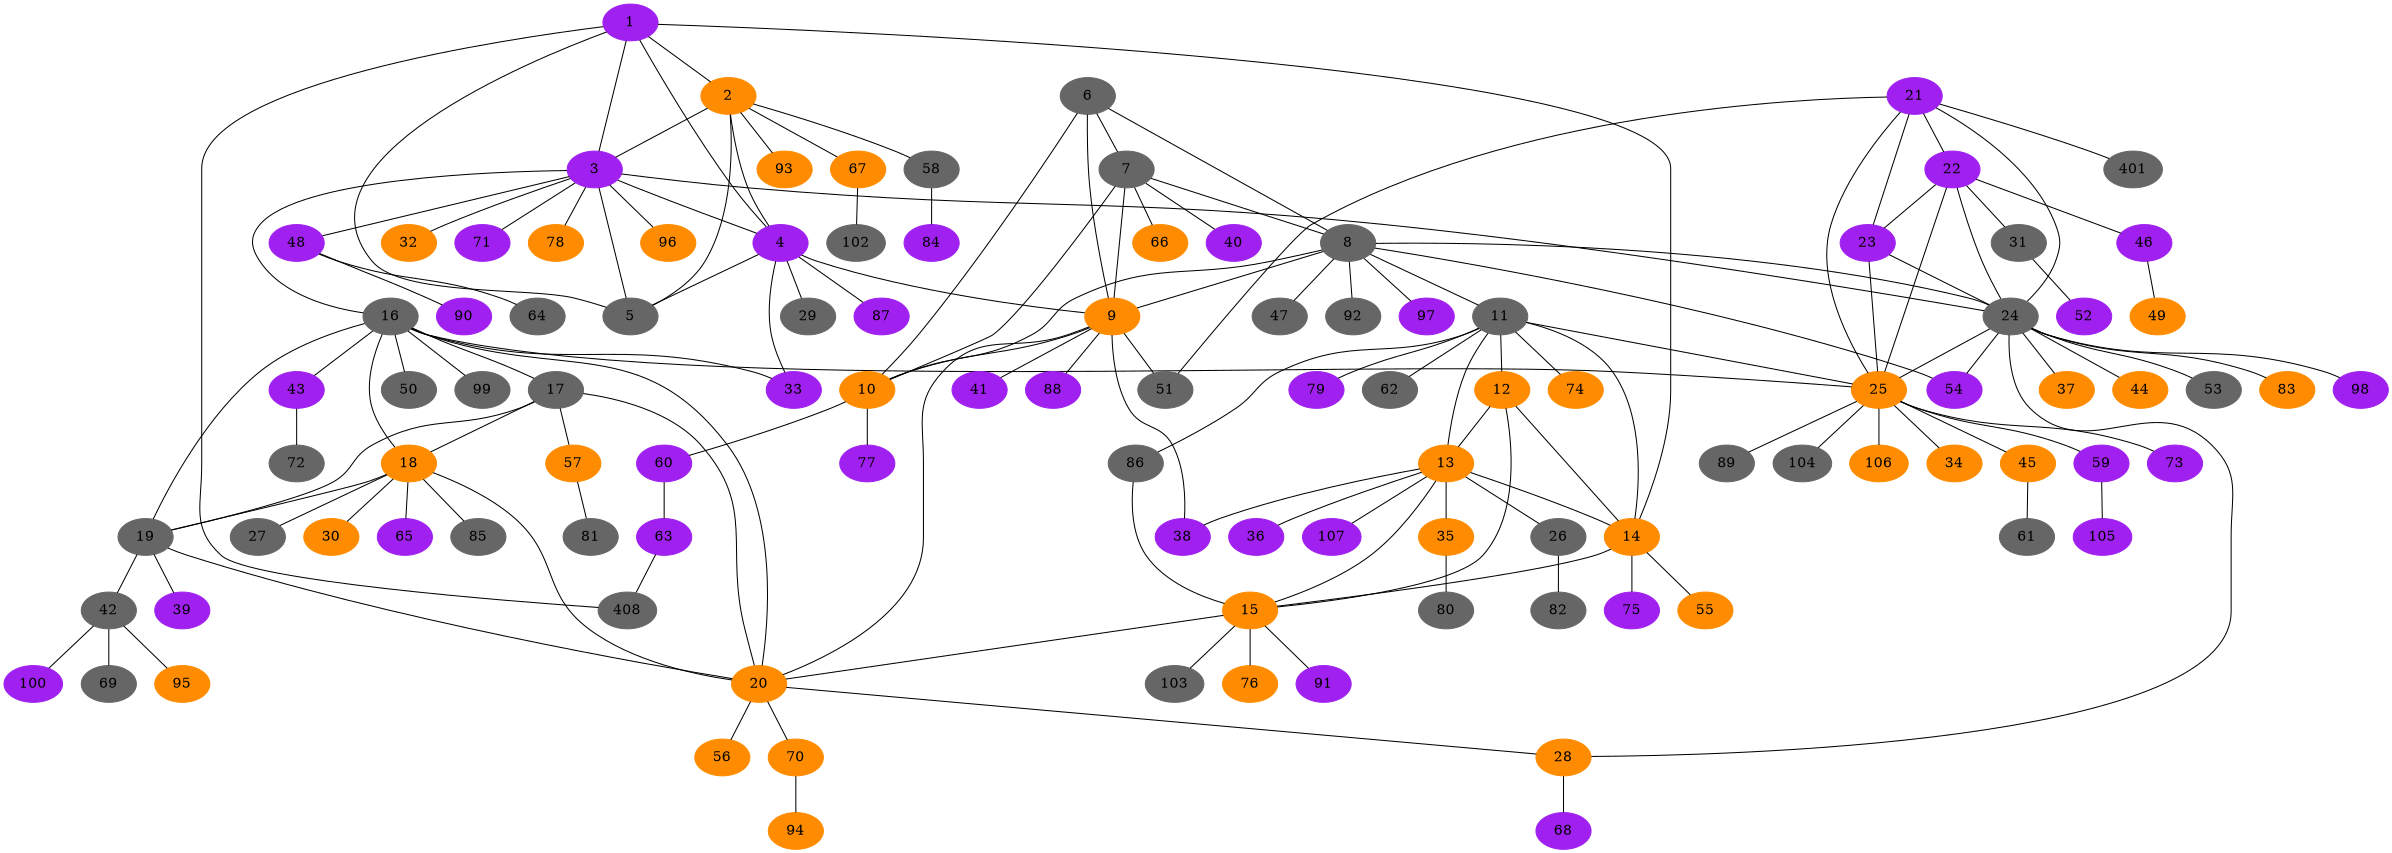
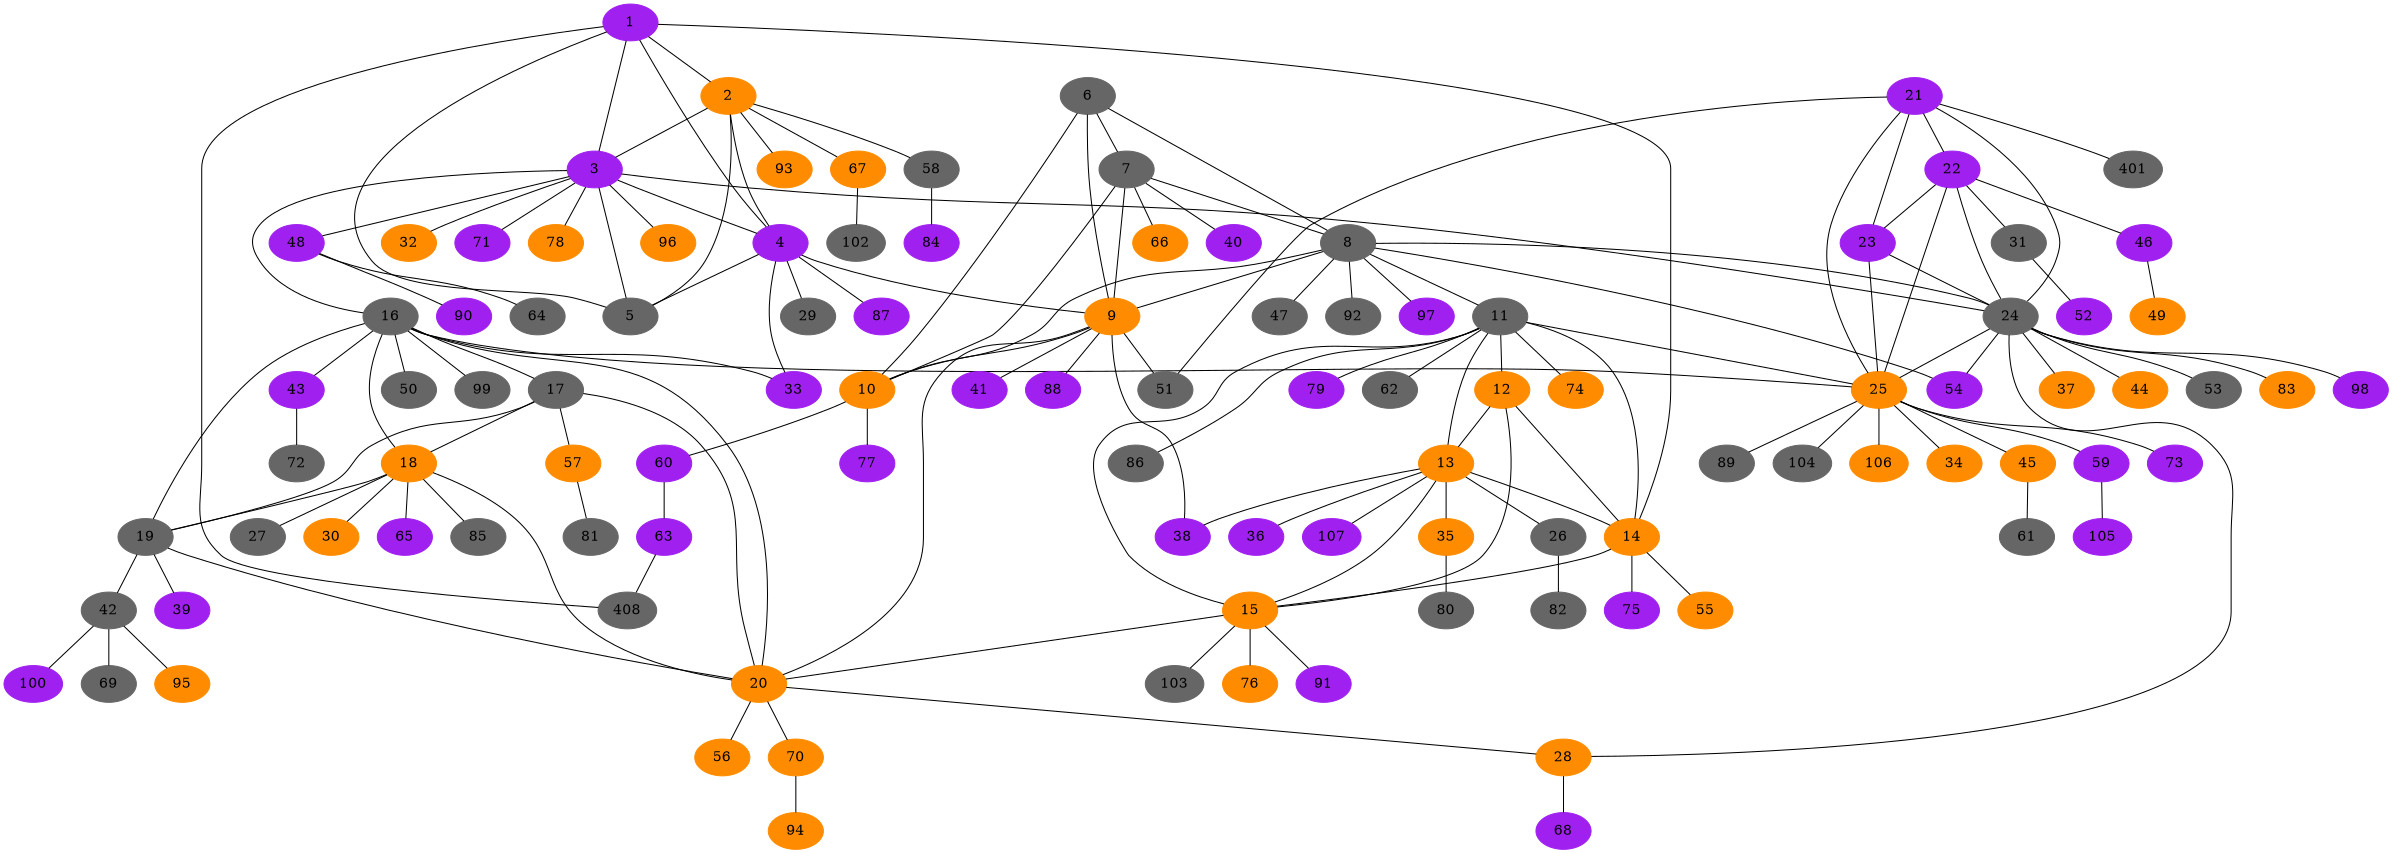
edge "86" -- "15": now "11" -- "15"
